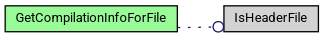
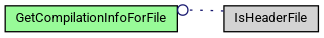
edge "GetCompilationInfoForFile" -> "IsHeaderFile": reversed
